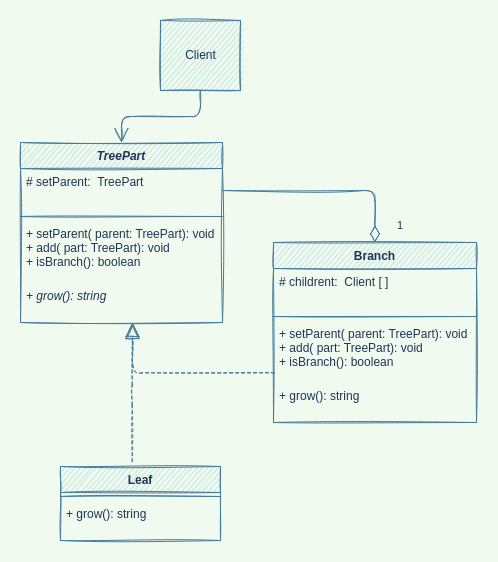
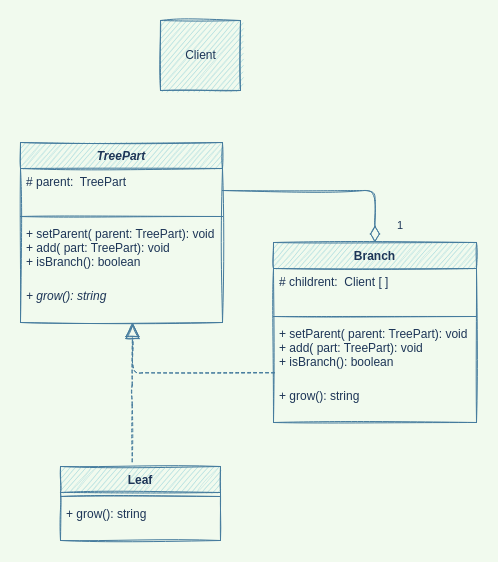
edge "Client" -> "TreePart": removed
node "# setParent: TreePart": label "# setParent: TreePart" -> "# parent: TreePart"
